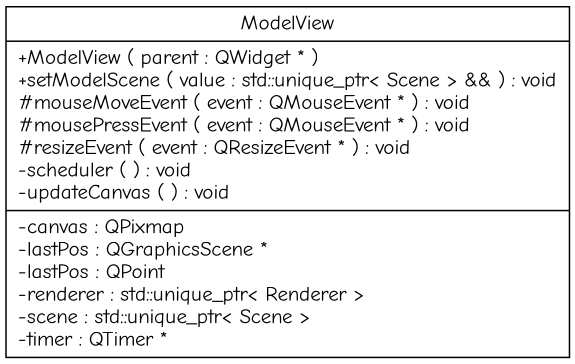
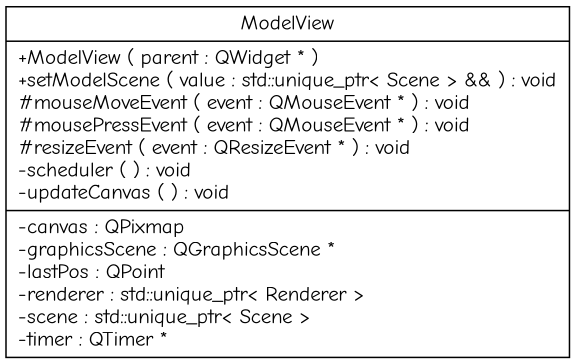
node "ModelView": text "-lastPos : QGraphicsScene *" -> "-graphicsScene : QGraphicsScene *"
